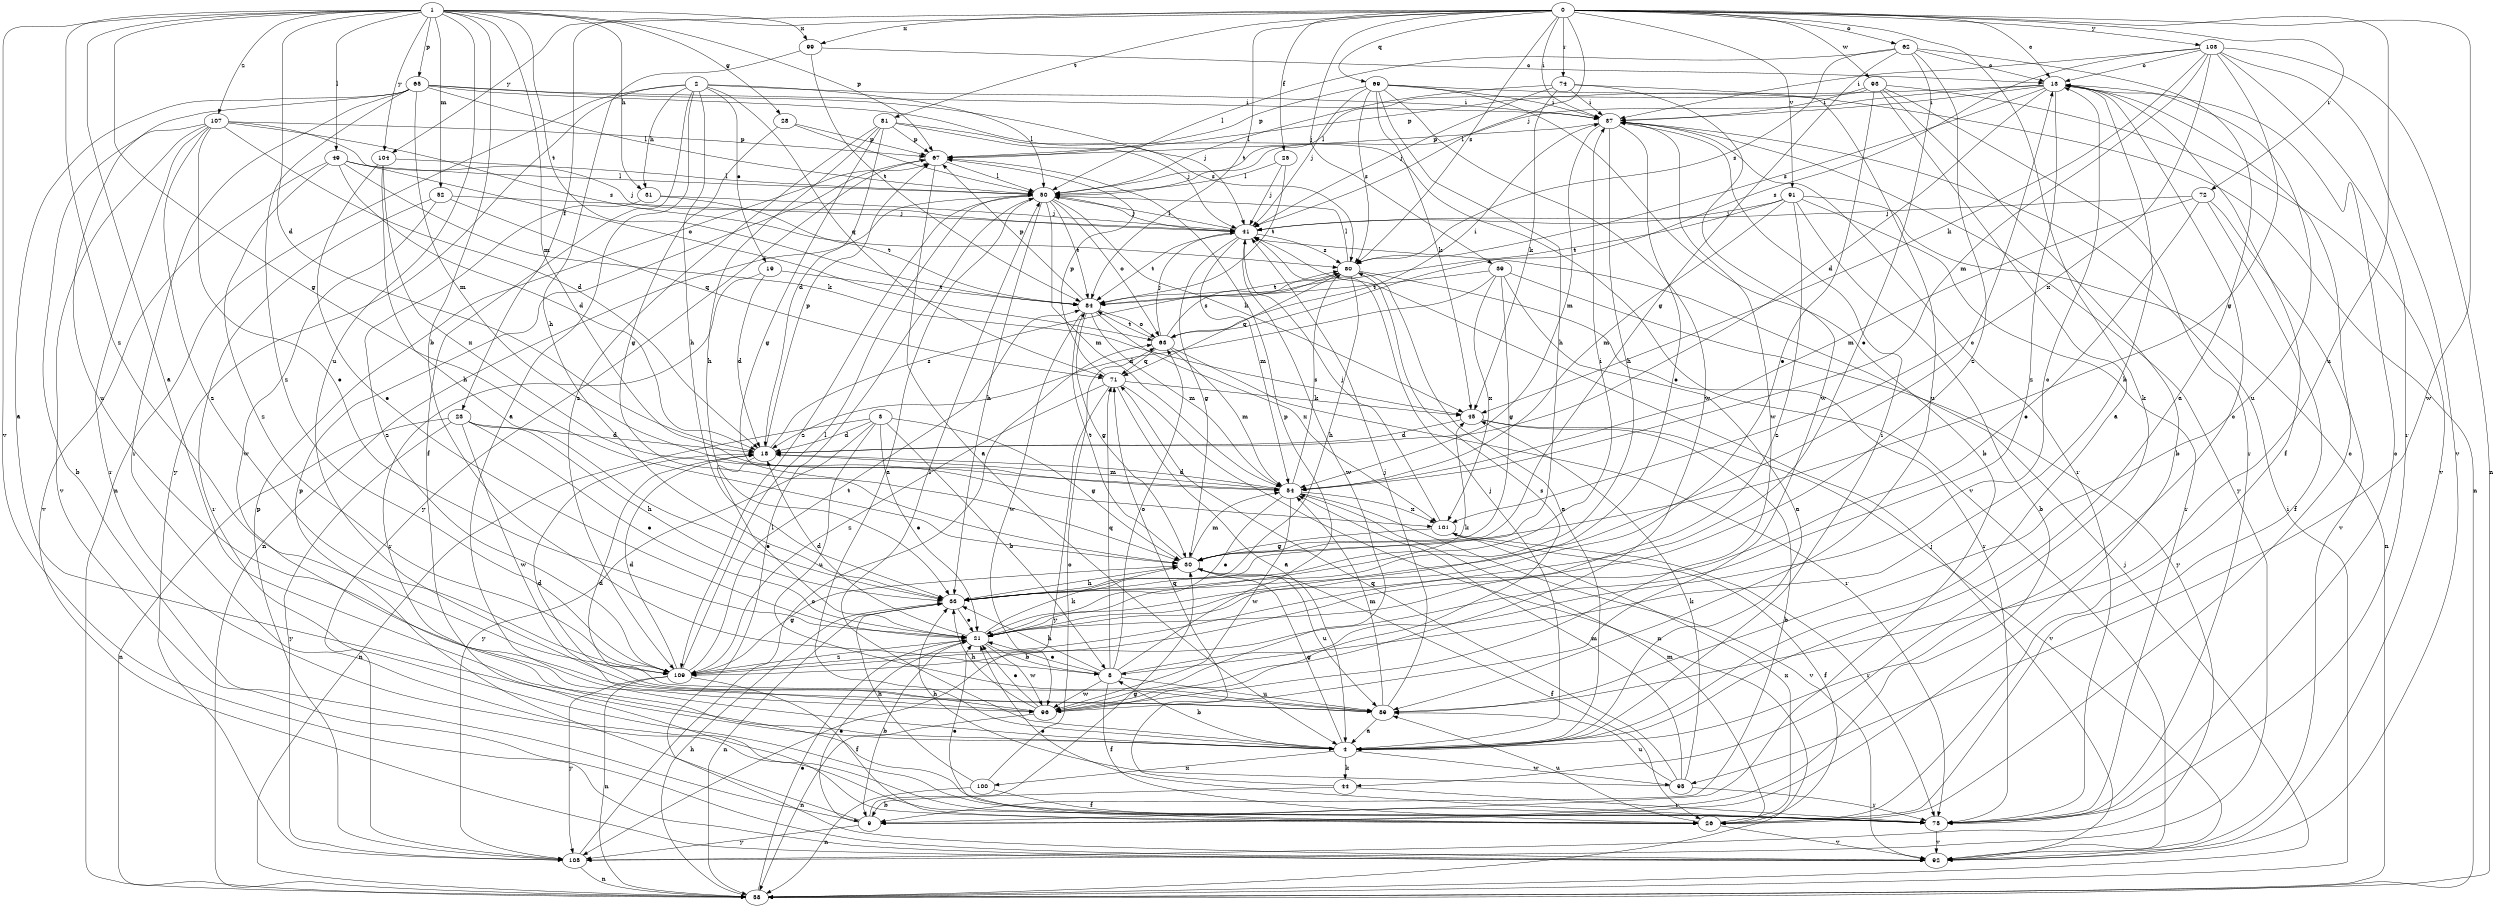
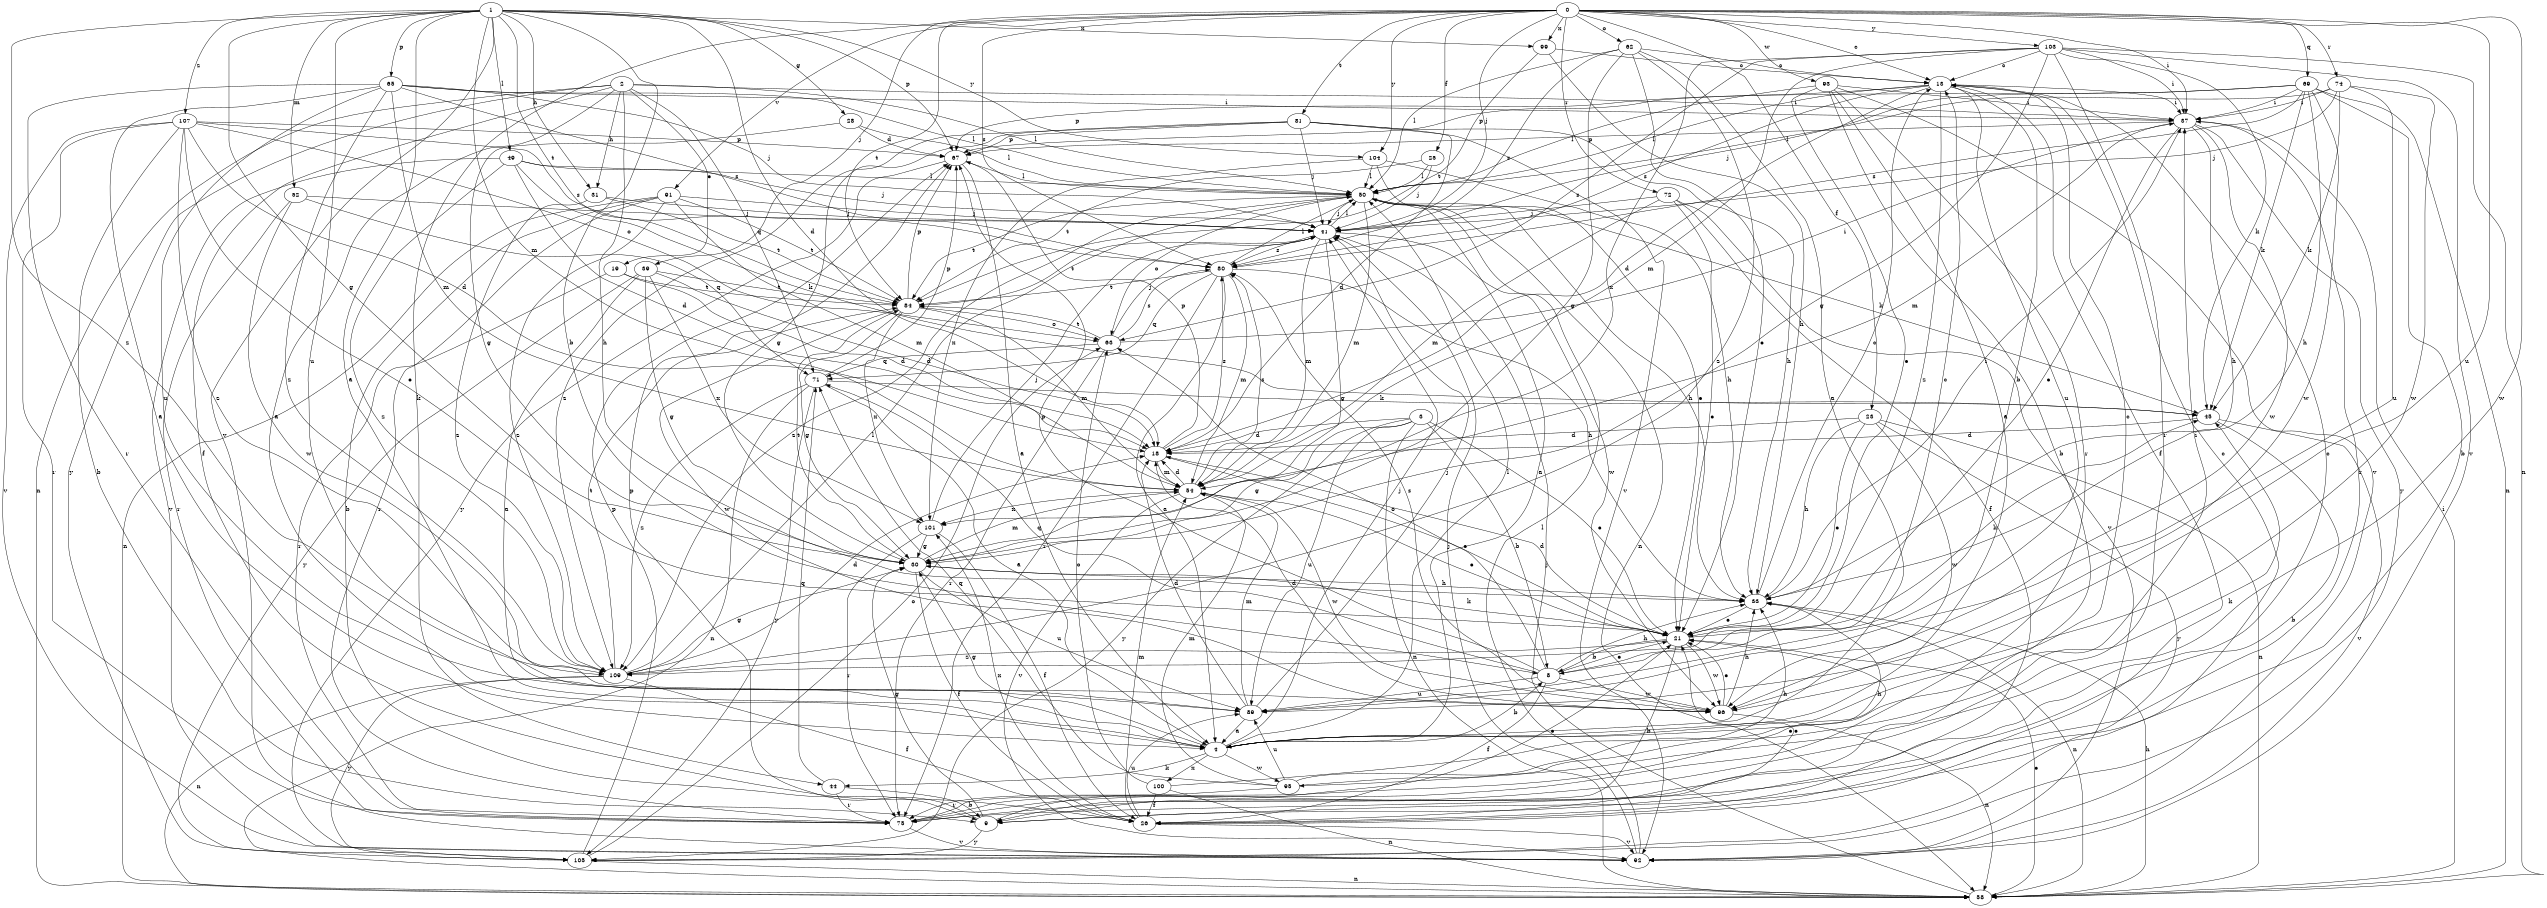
edge "28" -> "67": label "p" -> "d"
edge "63" -> "54": now "80" -> "54"
